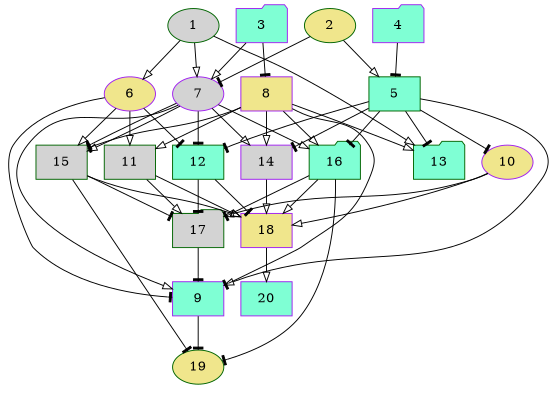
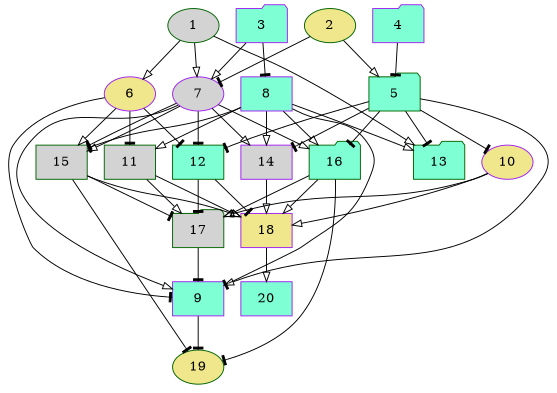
node "8": fillcolor khaki -> aquamarine
node "5": shape box -> folder
edge "6" -> "11": arrowhead onormal -> tee
edge "16" -> "17": arrowhead tee -> onormal
